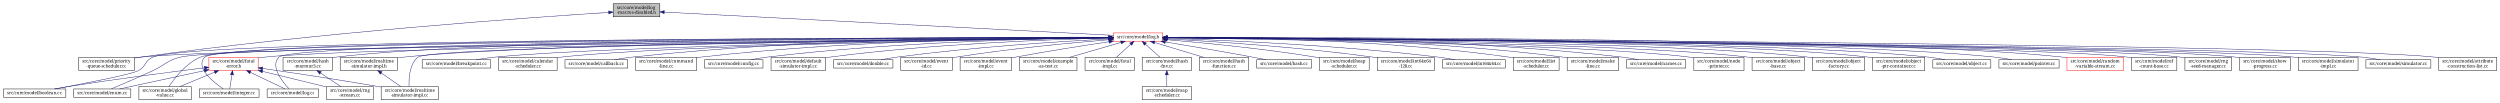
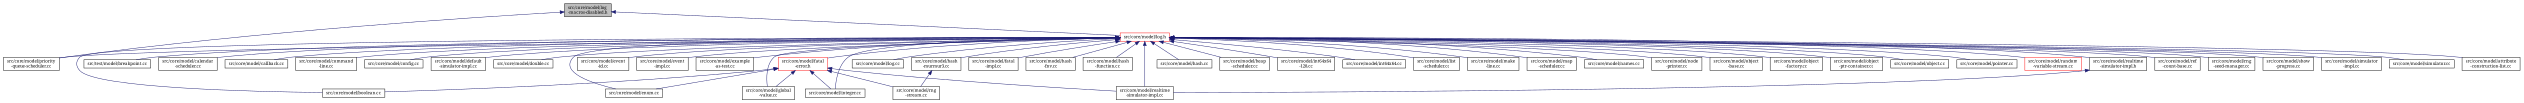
node "src/core/model/breakpoint.cc": label "src/core/model/breakpoint.cc" -> "src/test/model/breakpoint.cc"
edge "src/core/model/log.cc" -> "src/core/model/fatal -error.h": removed
edge "src/core/model/map -scheduler.cc" -> "src/core/model/hash -fnv.cc": now "src/core/model/map -scheduler.cc" -> "src/core/model/log.h"
